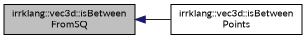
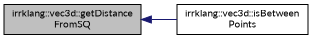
node "irrklang::vec3d::isBetween FromSQ": label "irrklang::vec3d::isBetween FromSQ" -> "irrklang::vec3d::getDistance FromSQ"
